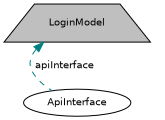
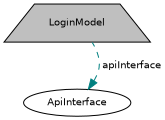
edge "ApiInterface" -> "LoginModel": reversed
